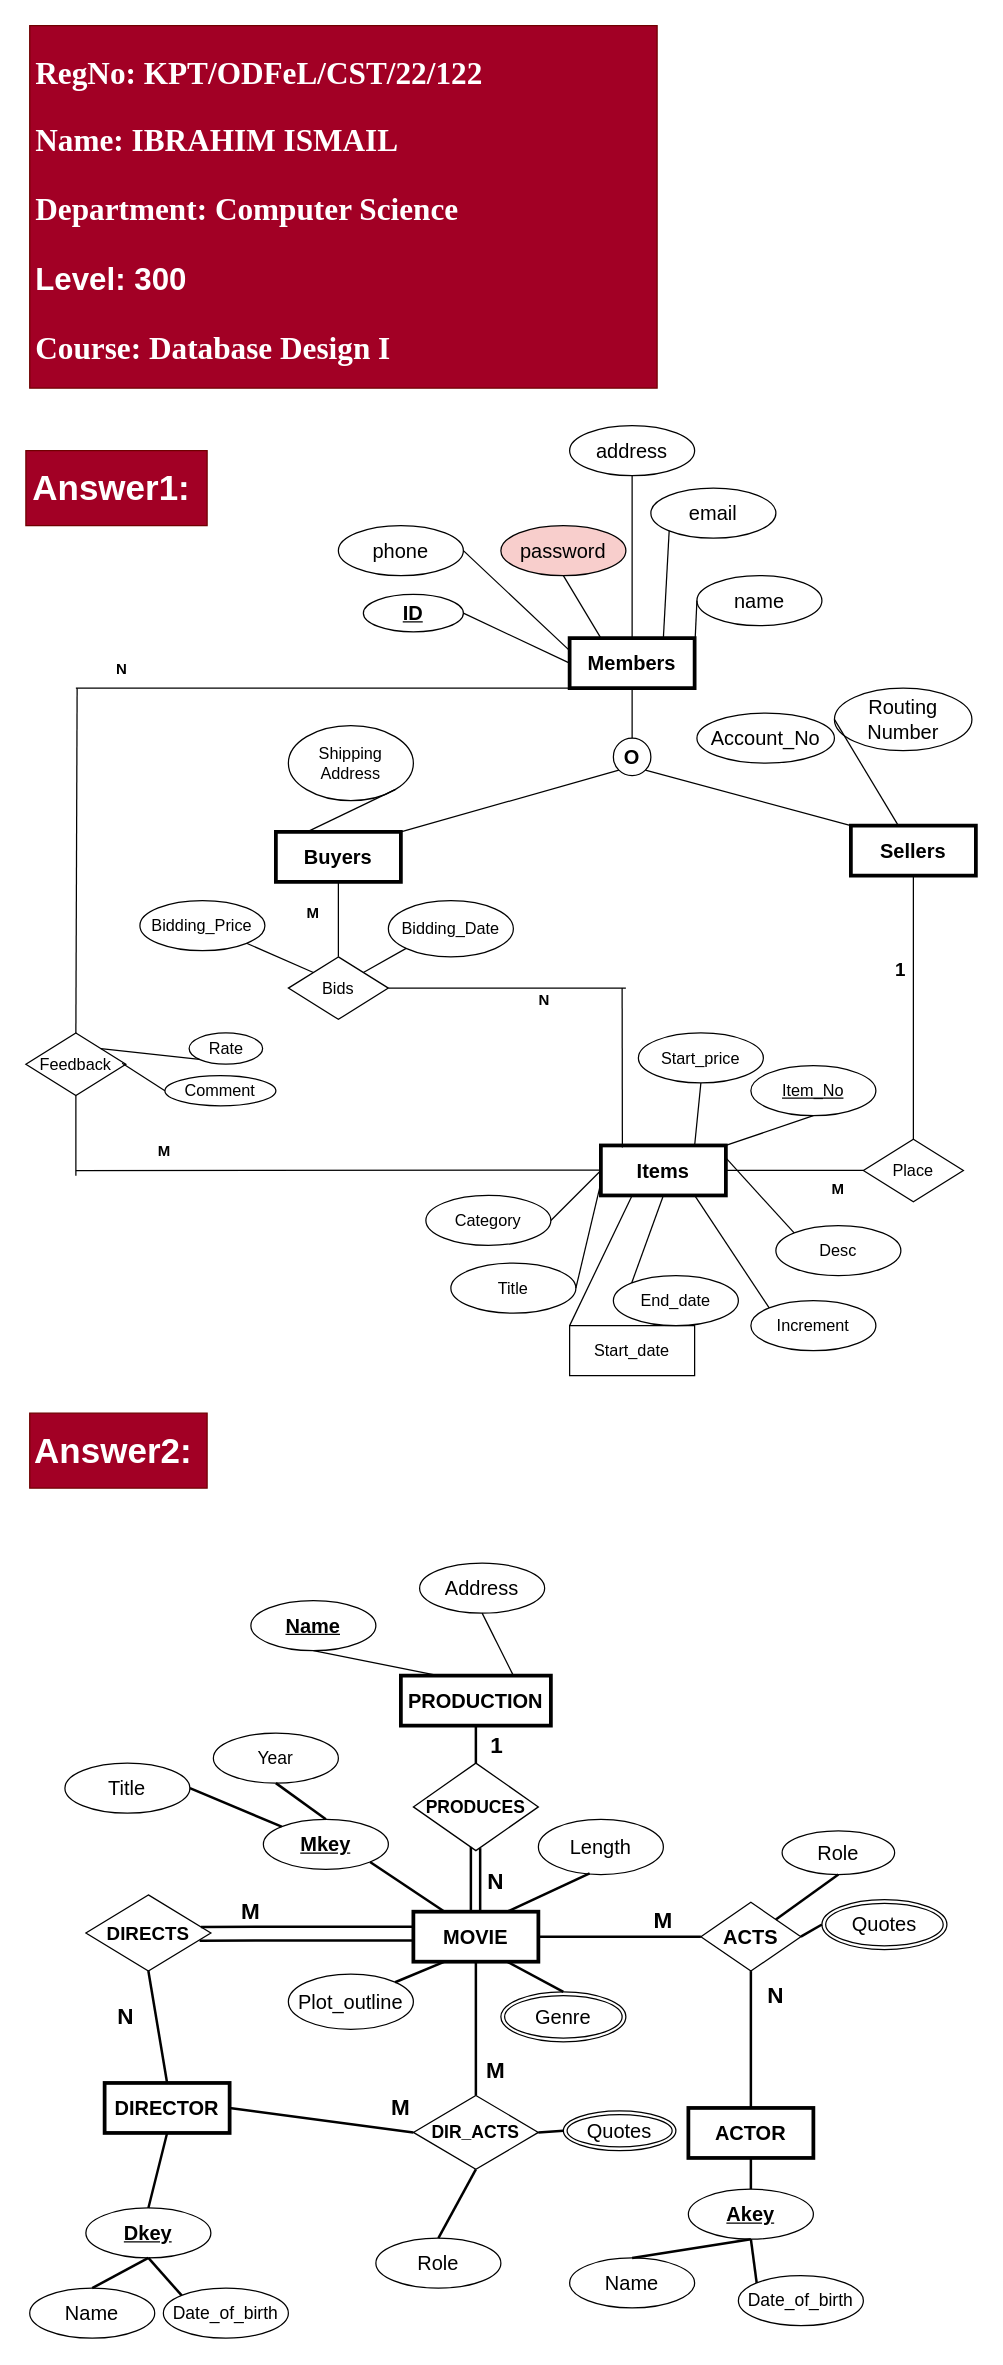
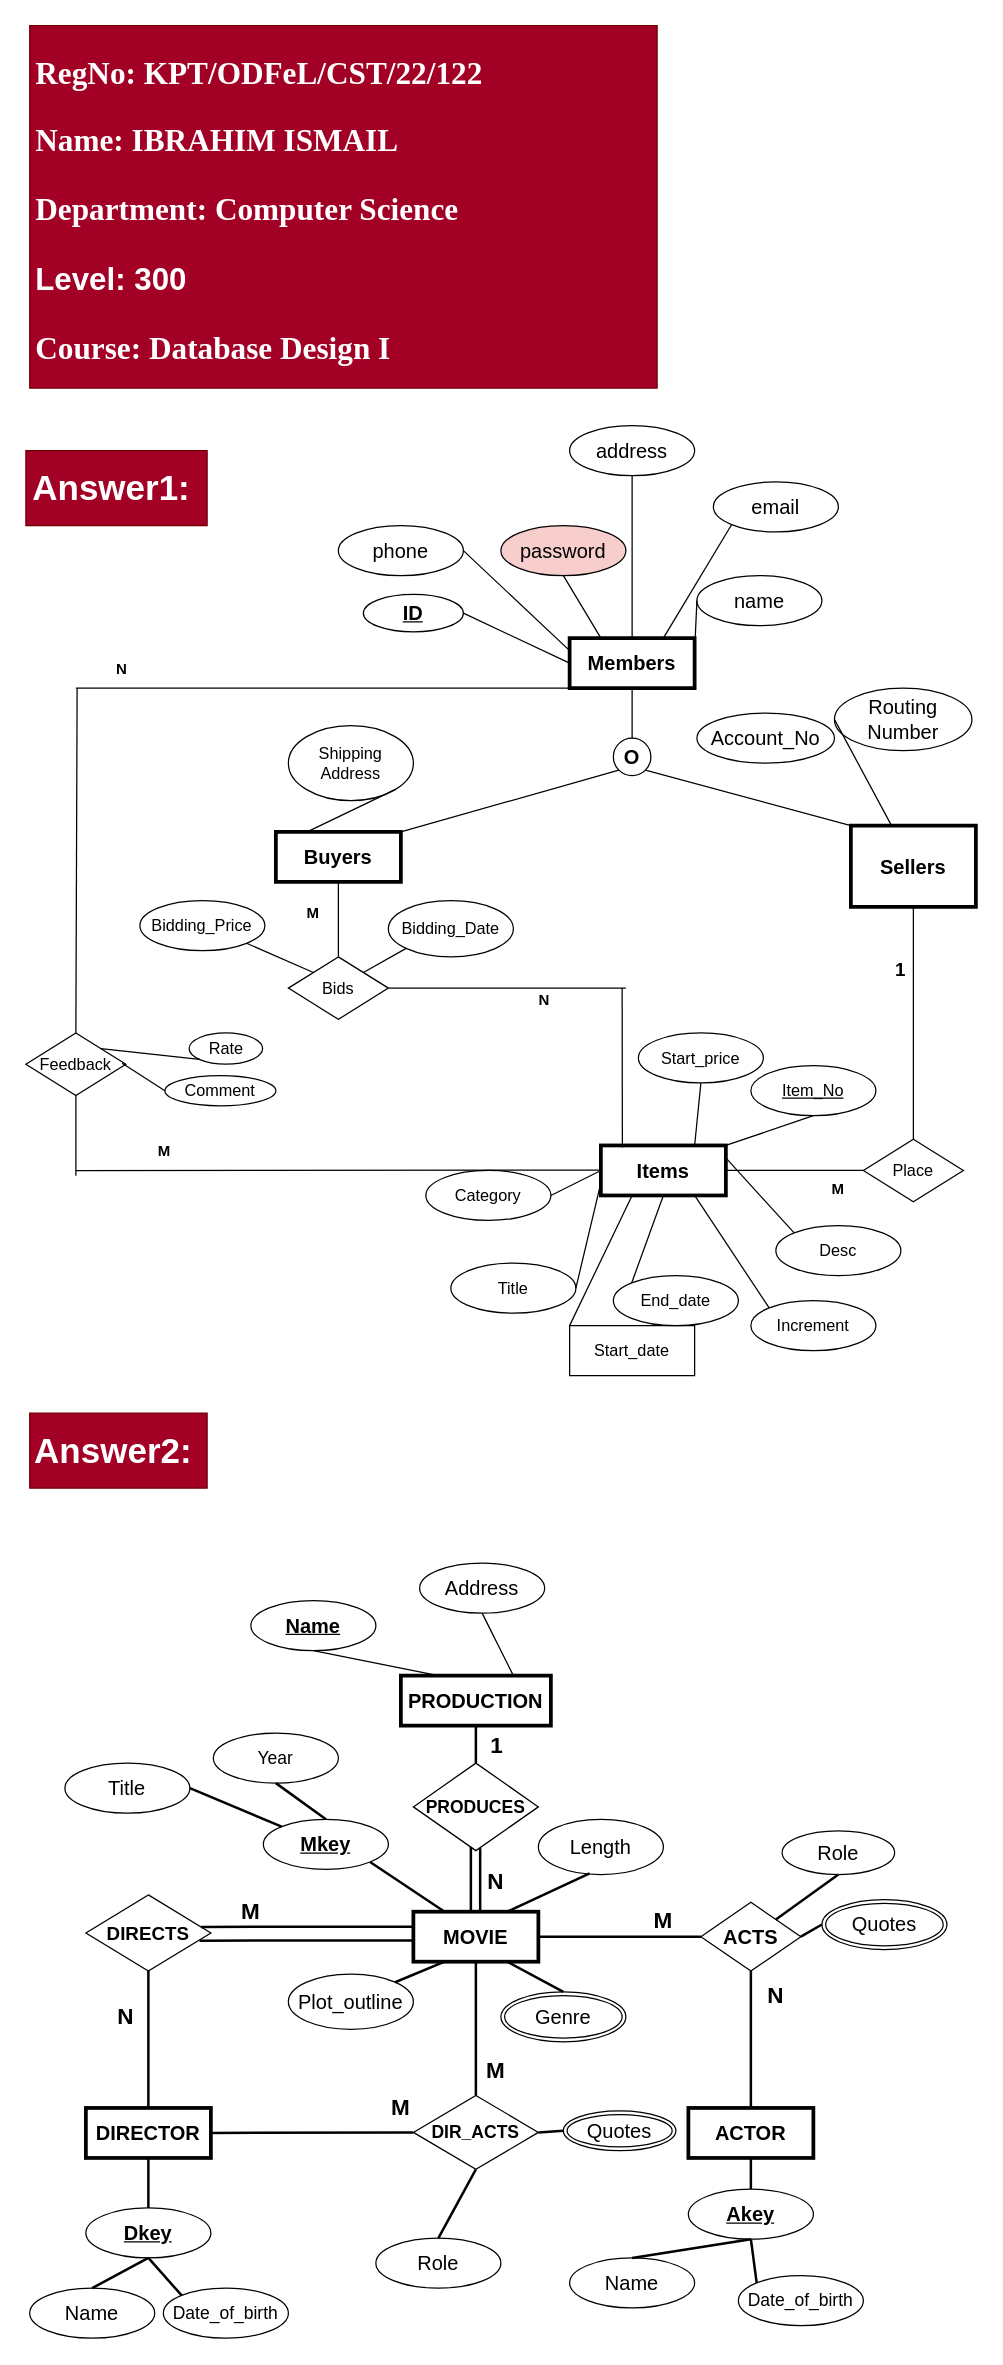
node "email": moved (713, 513) -> (776, 507)
node "Sellers": size 125x50 -> 125x81
node "Category": moved (488, 1220) -> (488, 1195)
node "DIRECTOR": moved (167, 2108) -> (148, 2133)
